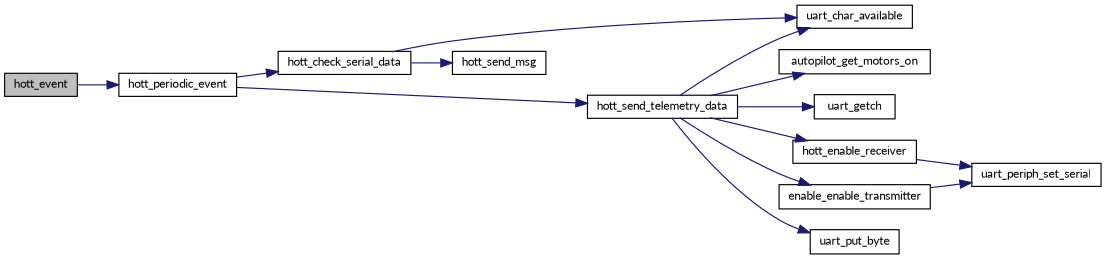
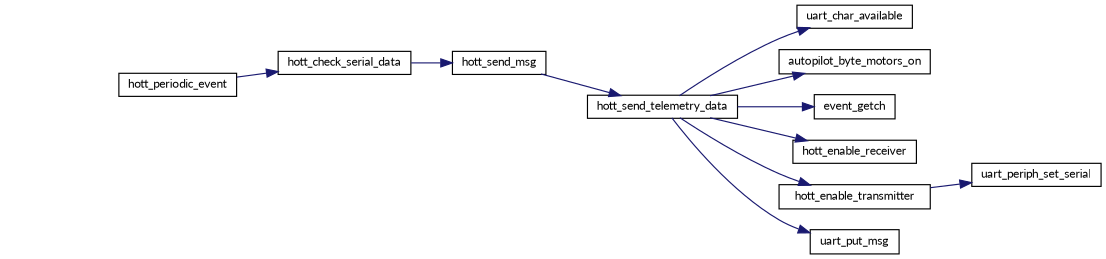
edge "hott_check_serial_data" -> "uart_char_available": removed
node "autopilot_get_motors_on": label "autopilot_get_motors_on" -> "autopilot_byte_motors_on"
node "hott_event": removed
edge "hott_periodic_event" -> "hott_send_telemetry_data": now "hott_send_msg" -> "hott_send_telemetry_data"
node "uart_getch": label "uart_getch" -> "event_getch"
edge "hott_enable_receiver" -> "uart_periph_set_serial": removed
node "enable_enable_transmitter": label "enable_enable_transmitter" -> "hott_enable_transmitter"
node "uart_put_byte": label "uart_put_byte" -> "uart_put_msg"
